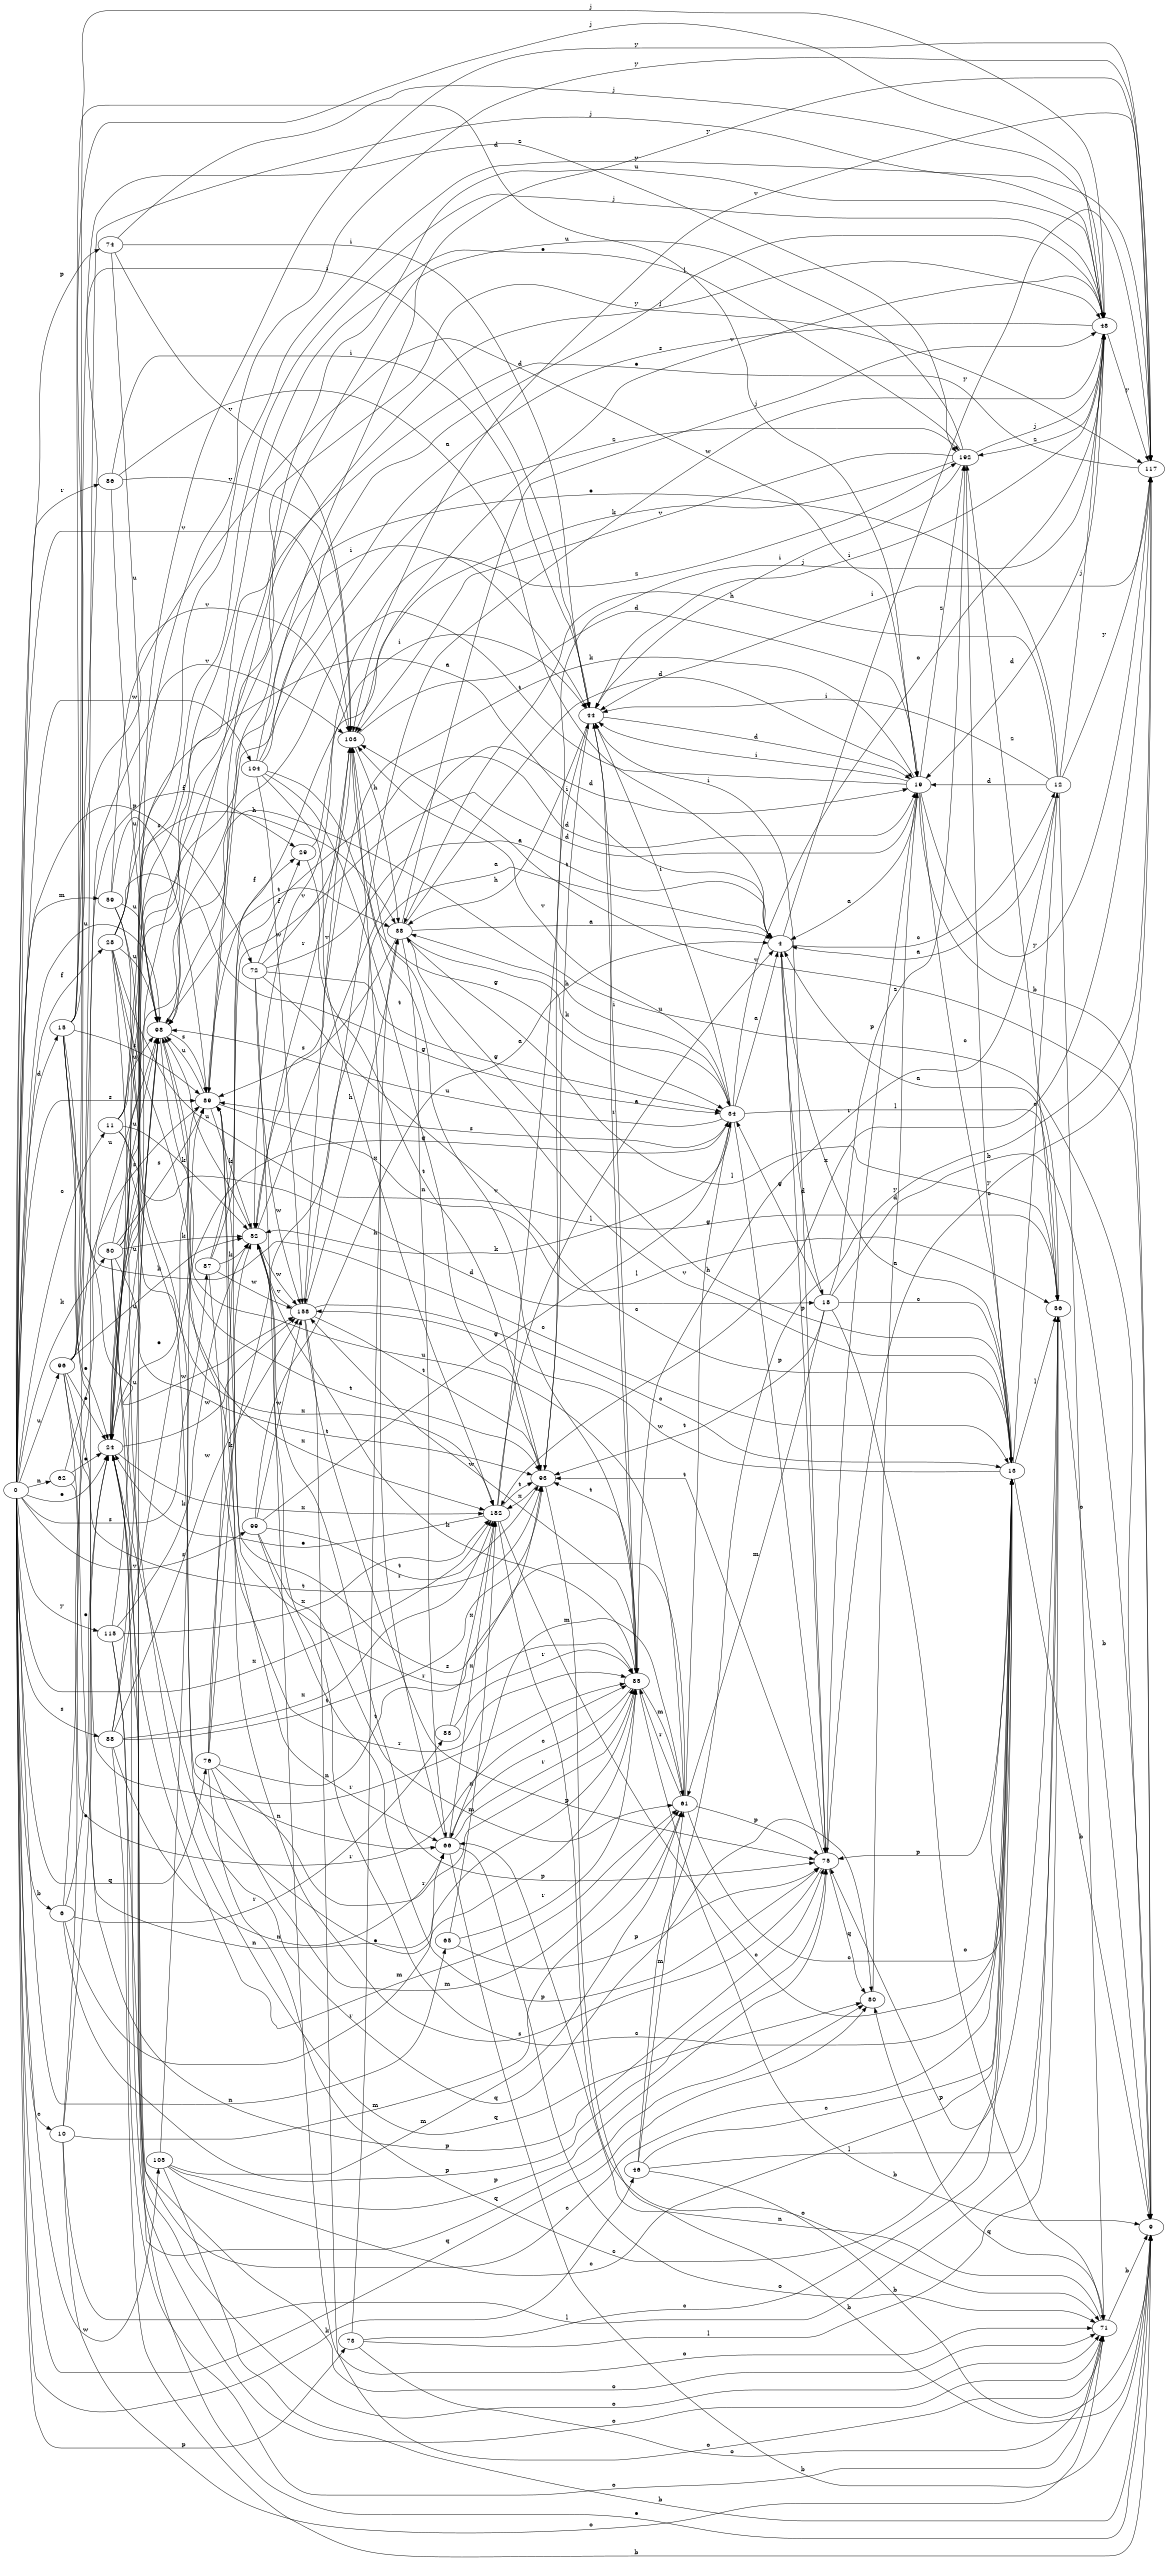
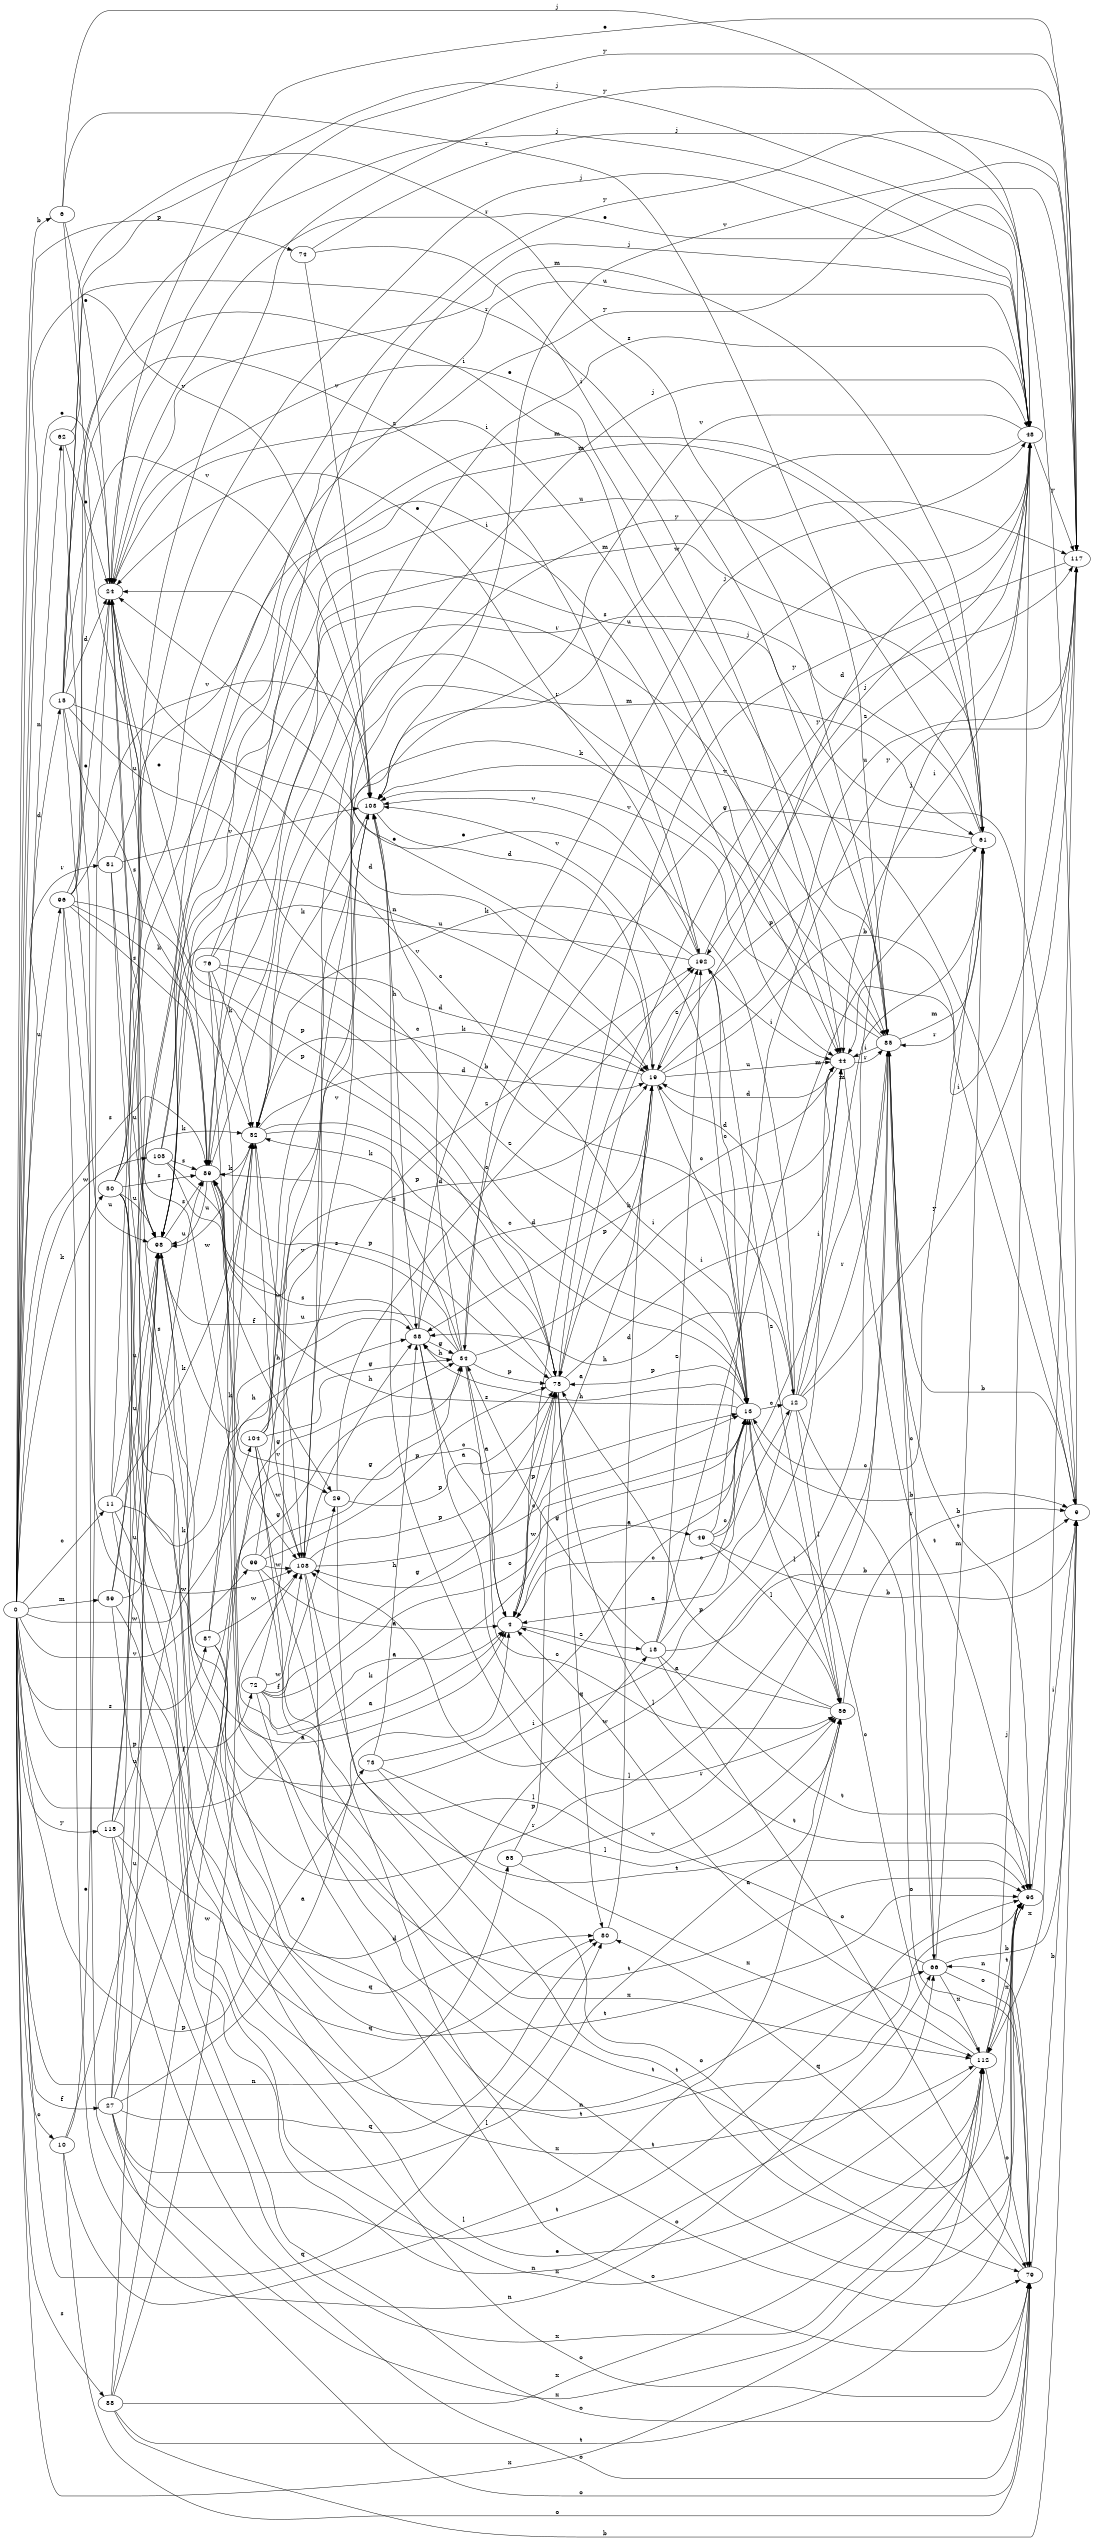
edge "104" -> "48": label "l" -> "j"
edge "59" -> "19": label "d" -> "n"
edge "4" -> "117": reversed
node "86": label "86" -> "81"
edge "74" -> "98": removed, label "u"
edge "34" -> "48": label "o" -> "j"
edge "19" -> "24": label "t" -> "e"
edge "19" -> "44": label "i" -> "u"
edge "98" -> "38": label "t" -> "h"
node "28": label "28" -> "27"
edge "103" -> "52": label "r" -> "k"
edge "19" -> "117": label "y" -> "u"
edge "38" -> "34": label "k" -> "g"
edge "72" -> "34": now "72" -> "75"
edge "0" -> "98": removed, label "u"
edge "93" -> "44": removed, label "i"
edge "4" -> "18": label "d" -> "z"
node "158": label "158" -> "108"
edge "15" -> "24": label "e" -> "d"
edge "38" -> "66": removed, label "n"
edge "13" -> "89": added, label "s"
edge "29" -> "75": added, label "p"
node "182": label "182" -> "112"
edge "12" -> "56": added, label "l"
edge "66" -> "103": label "r" -> "v"
node "83": removed
edge "0" -> "76": removed, label "q"
edge "88" -> "66": removed, label "n"
edge "10" -> "61": now "115" -> "61"
node "46": label "46" -> "49"
edge "93" -> "9": label "b" -> "i"
node "71": label "71" -> "79"
edge "105" -> "9": now "105" -> "12"
